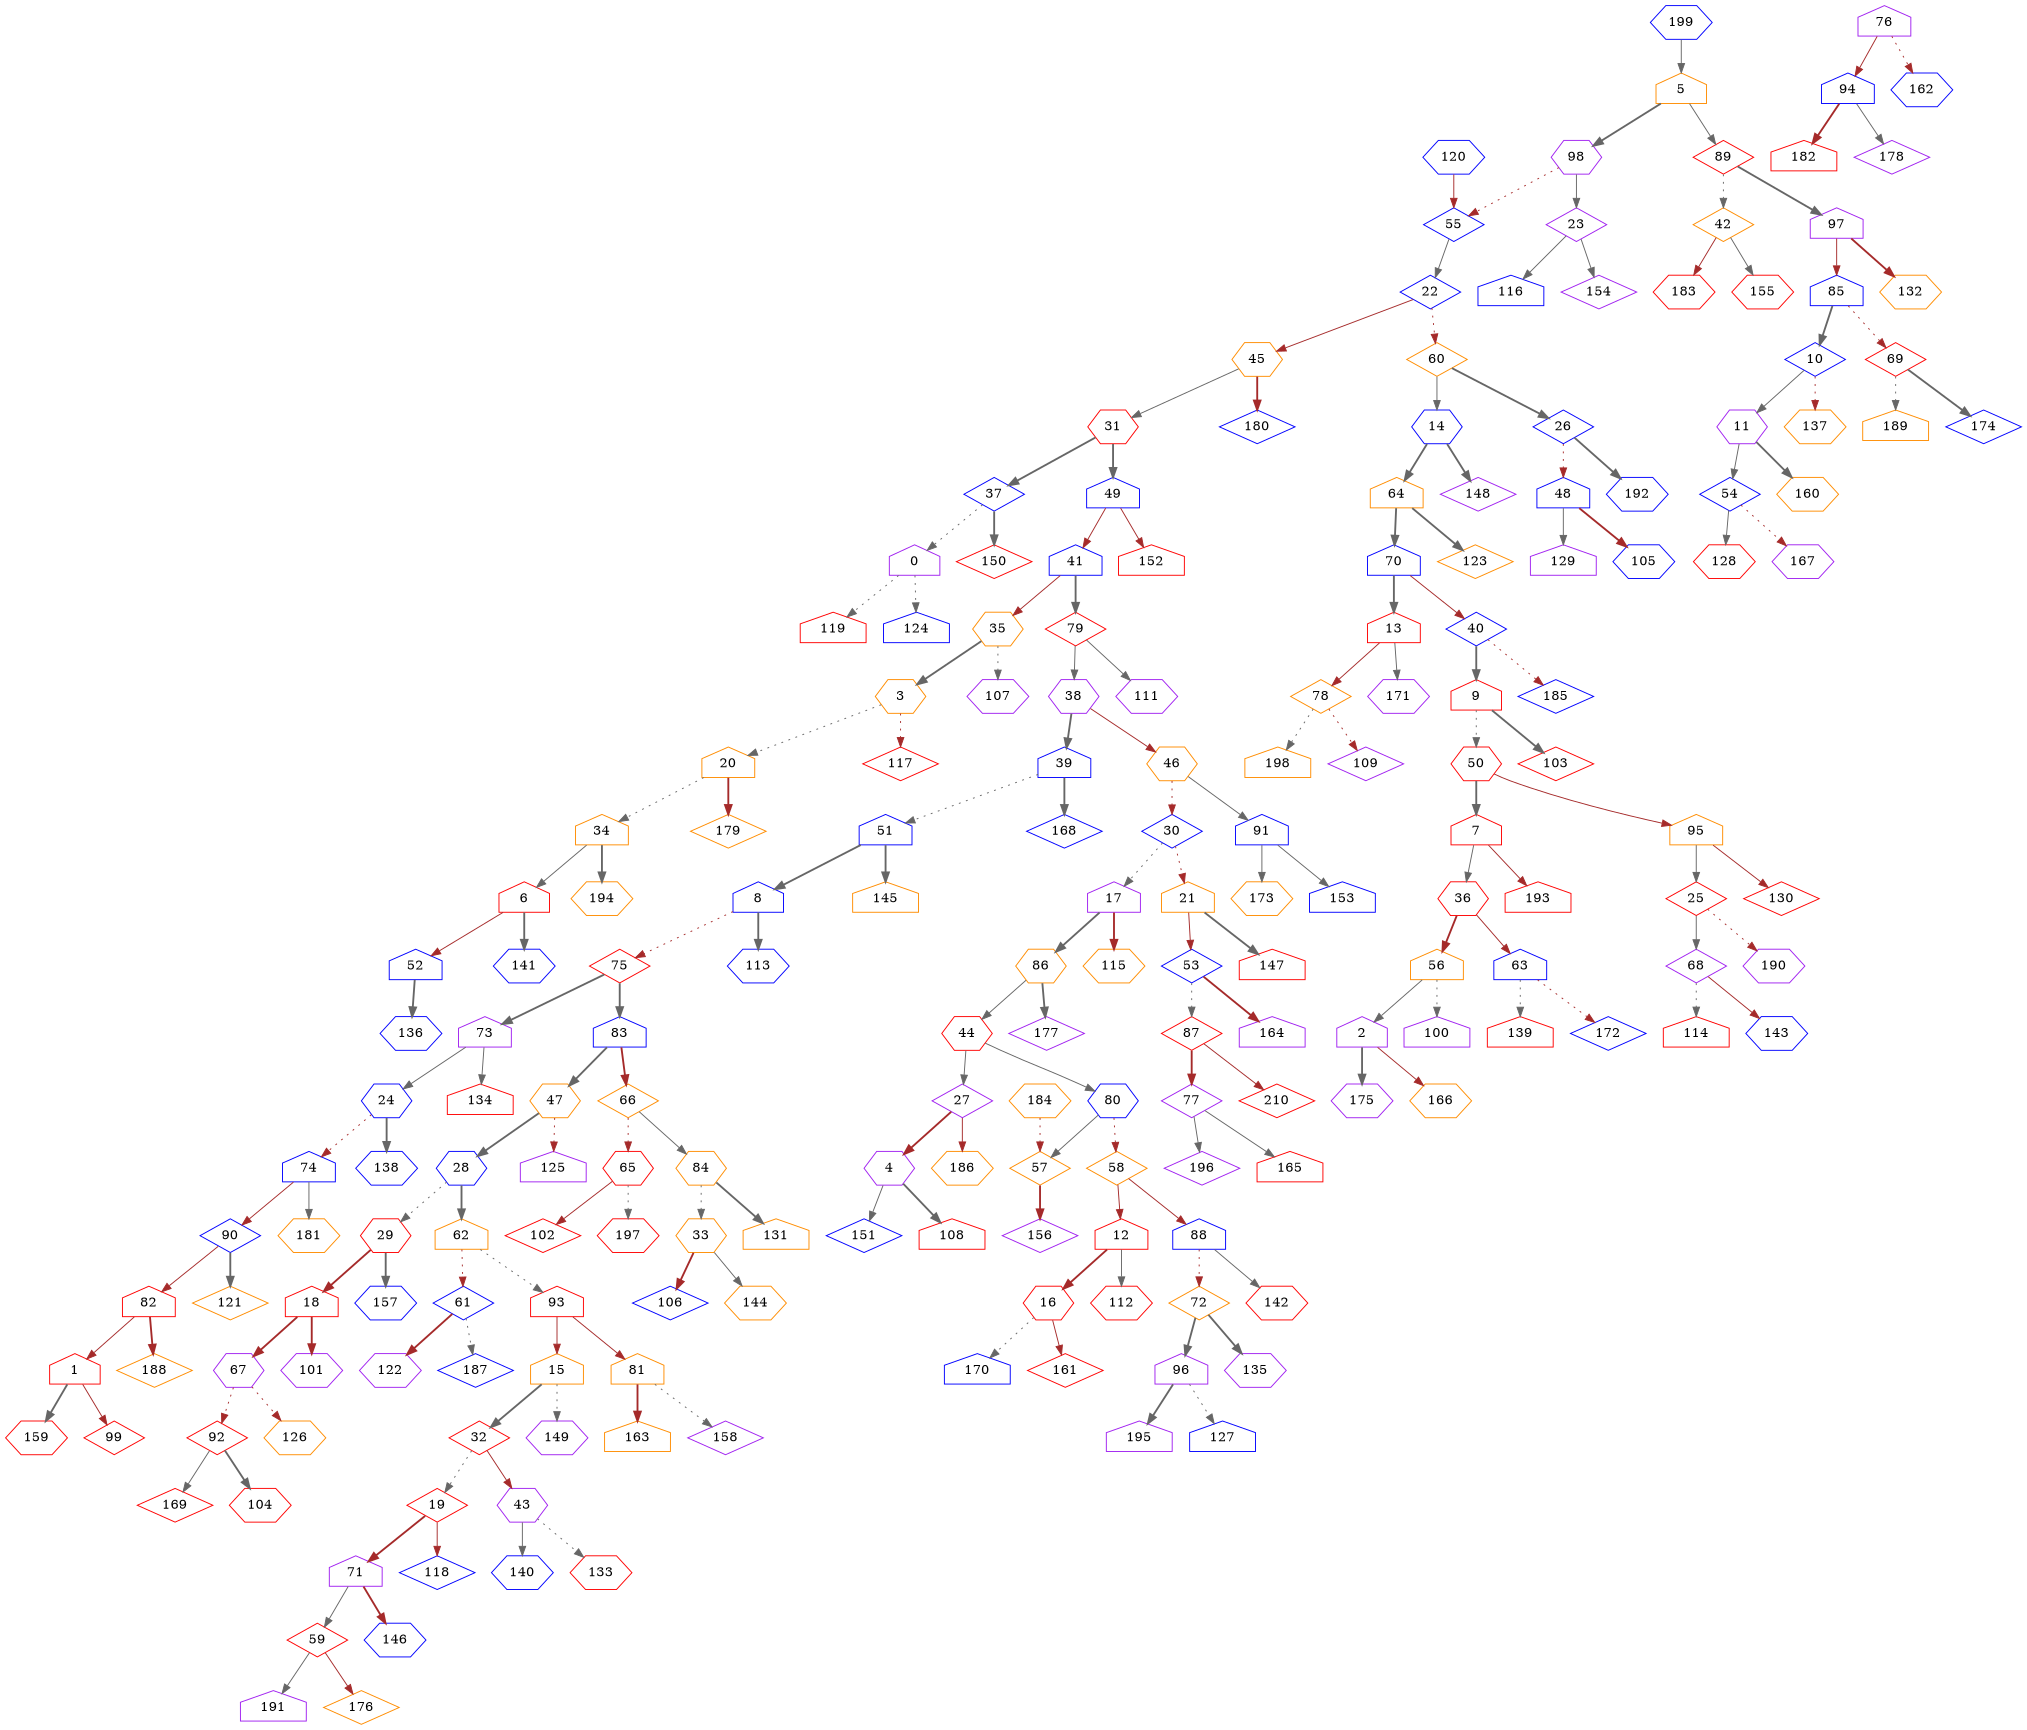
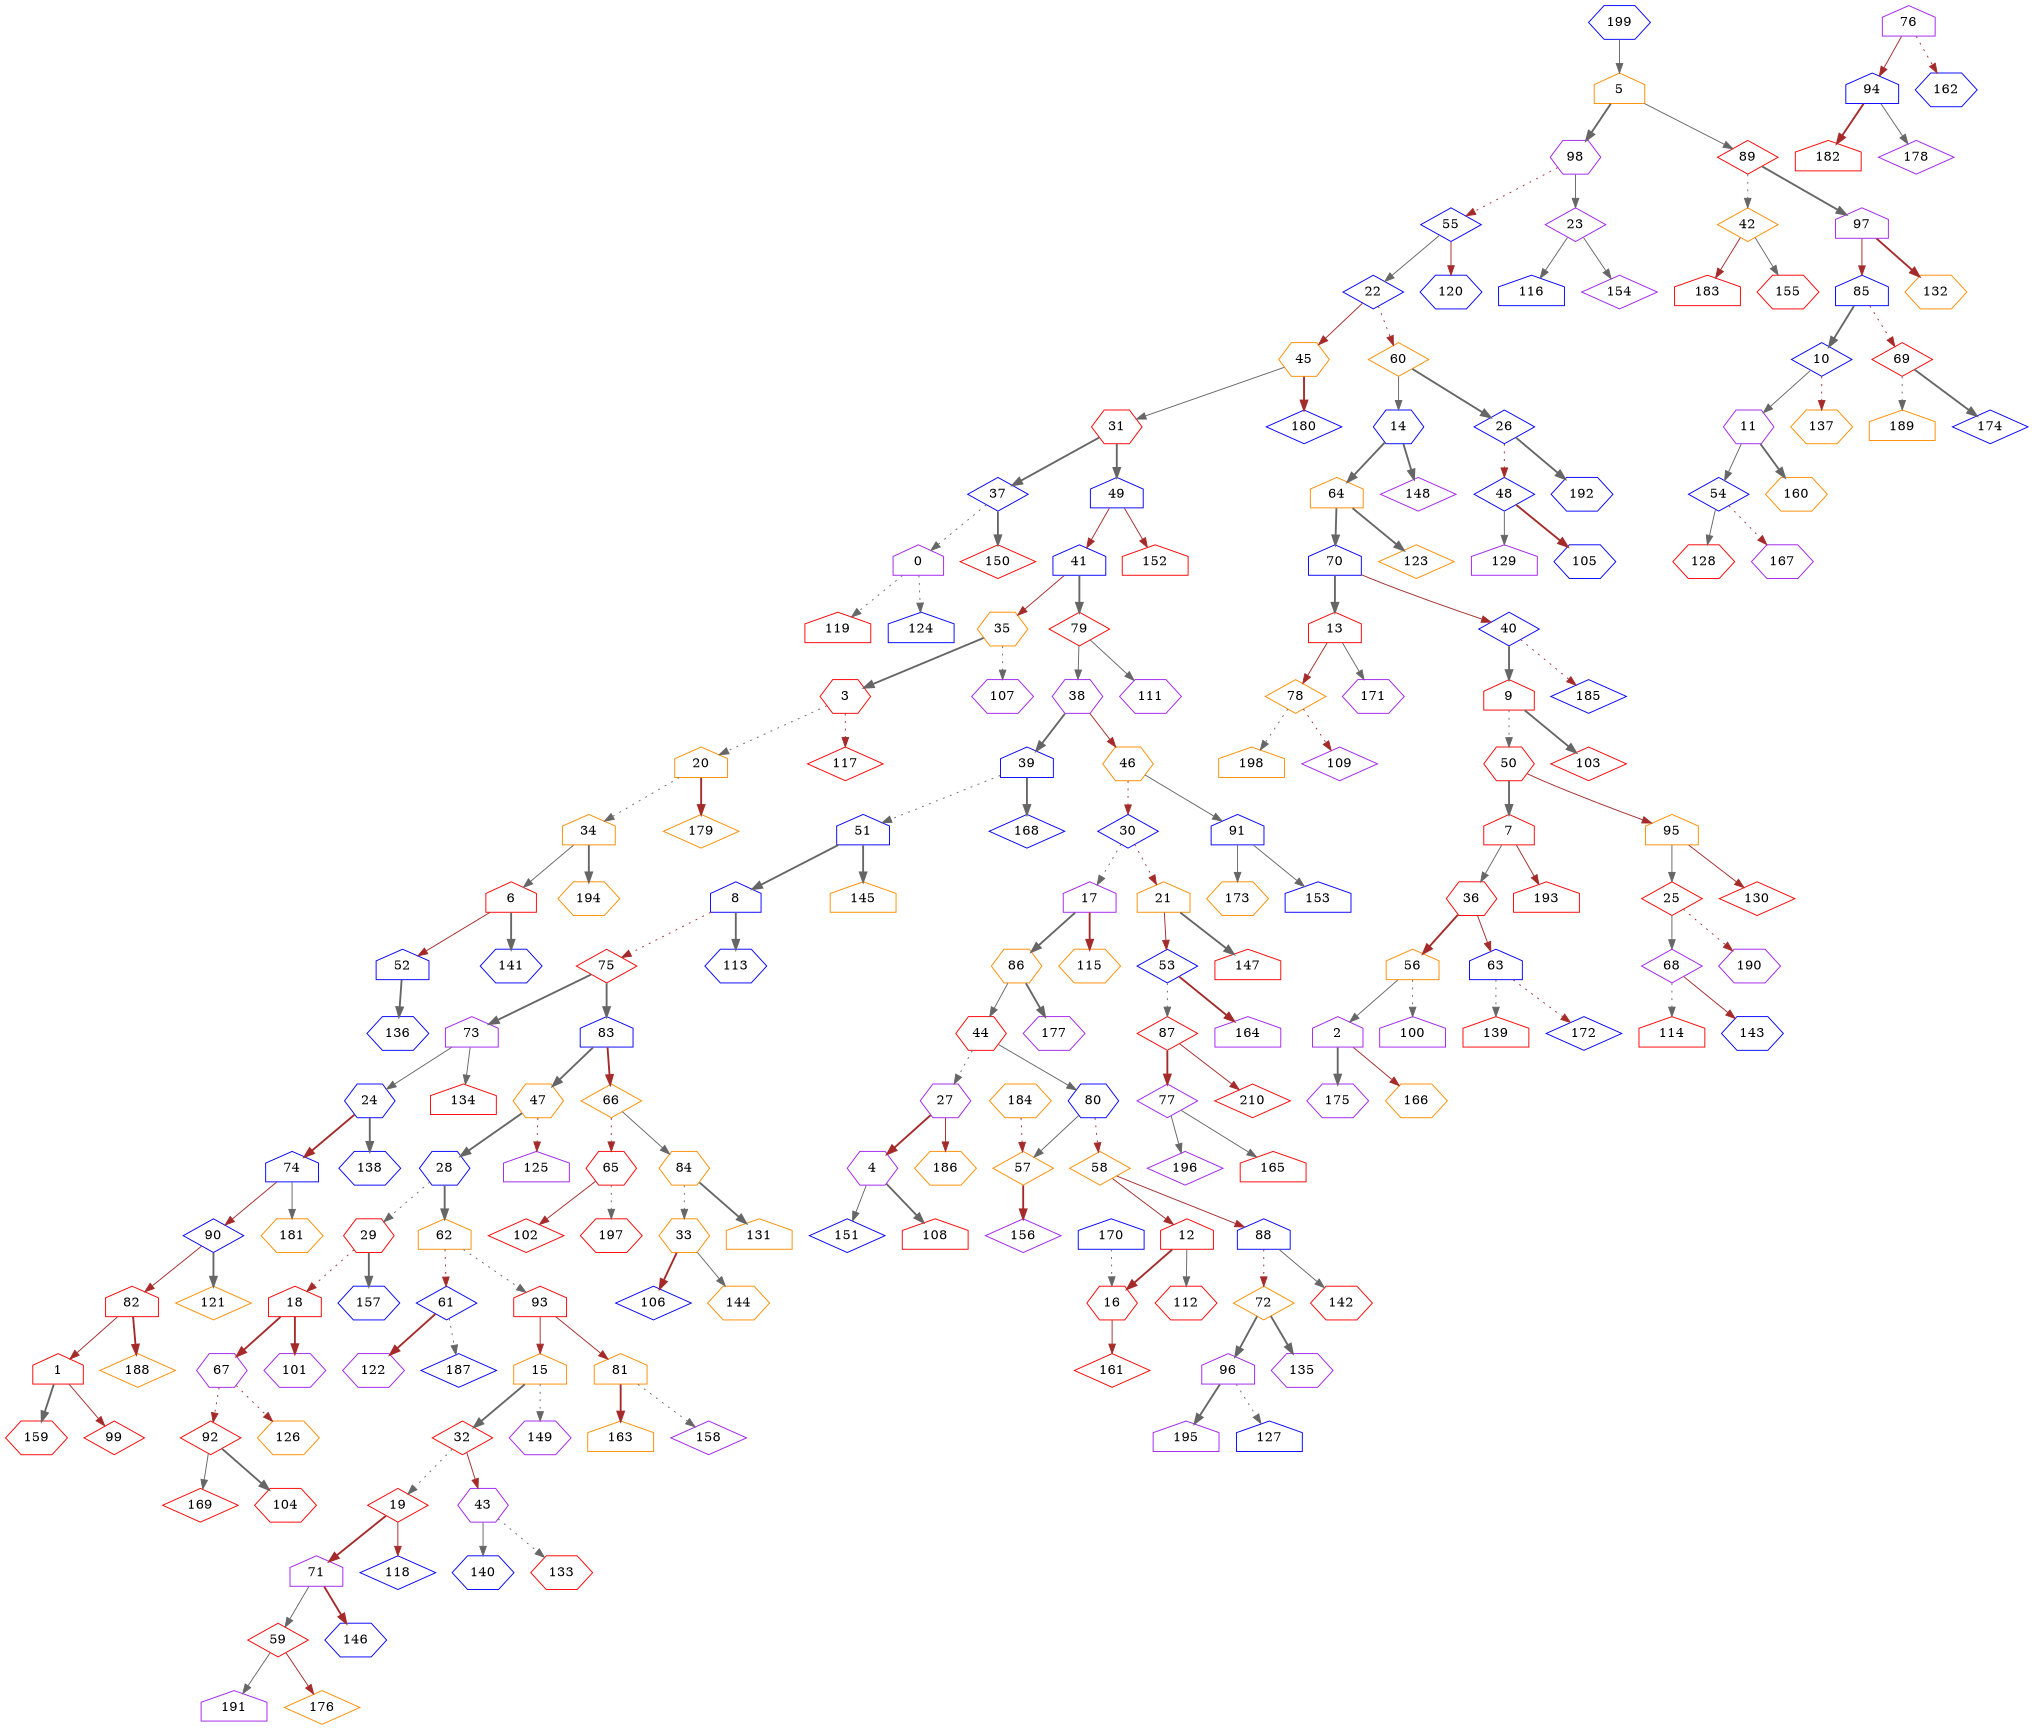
edge "120" -> "55": reversed
node "183": shape hexagon -> house
node "48": shape house -> diamond
node "3": color darkorange -> red
node "177": shape diamond -> hexagon
edge "44" -> "27": style solid -> dotted
node "27": shape diamond -> hexagon
edge "24" -> "74": style dotted -> bold
edge "29" -> "18": style bold -> dotted
edge "16" -> "170": reversed
